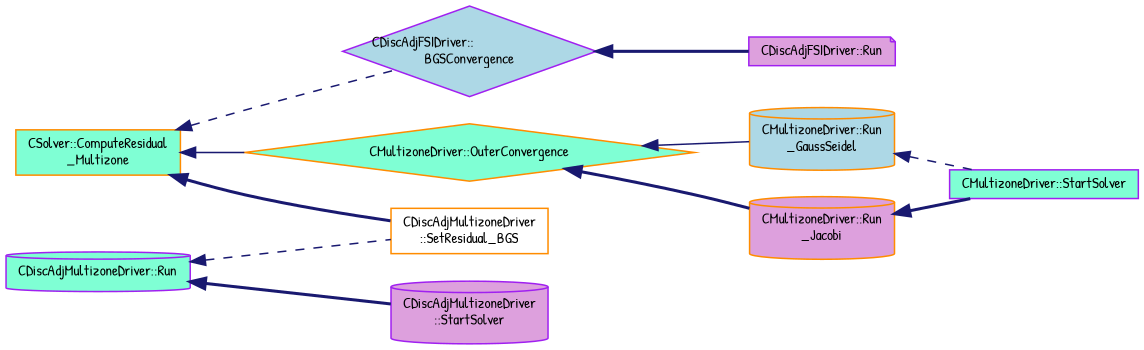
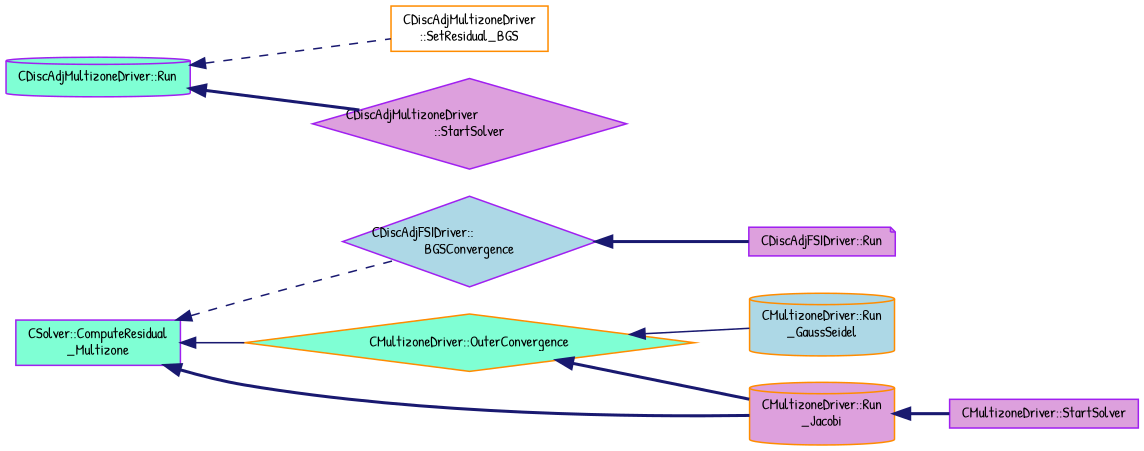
node "CSolver::ComputeResidual _Multizone": color darkorange -> purple
edge "CMultizoneDriver::StartSolver" -> "CMultizoneDriver::Run _GaussSeidel": removed
node "CMultizoneDriver::StartSolver": fillcolor aquamarine -> plum
edge "CDiscAdjMultizoneDriver ::SetResidual_BGS" -> "CSolver::ComputeResidual _Multizone": now "CMultizoneDriver::Run _Jacobi" -> "CSolver::ComputeResidual _Multizone"
node "CDiscAdjMultizoneDriver ::StartSolver": shape cylinder -> diamond
